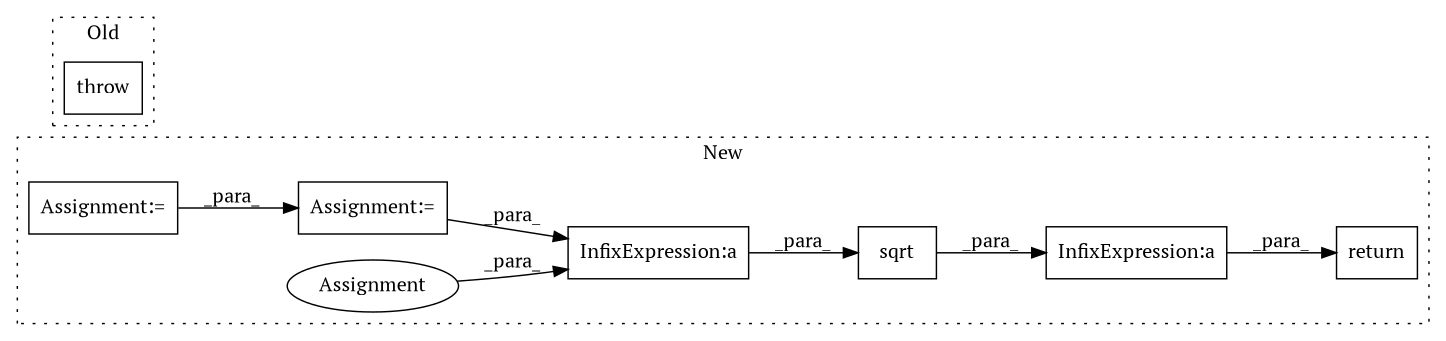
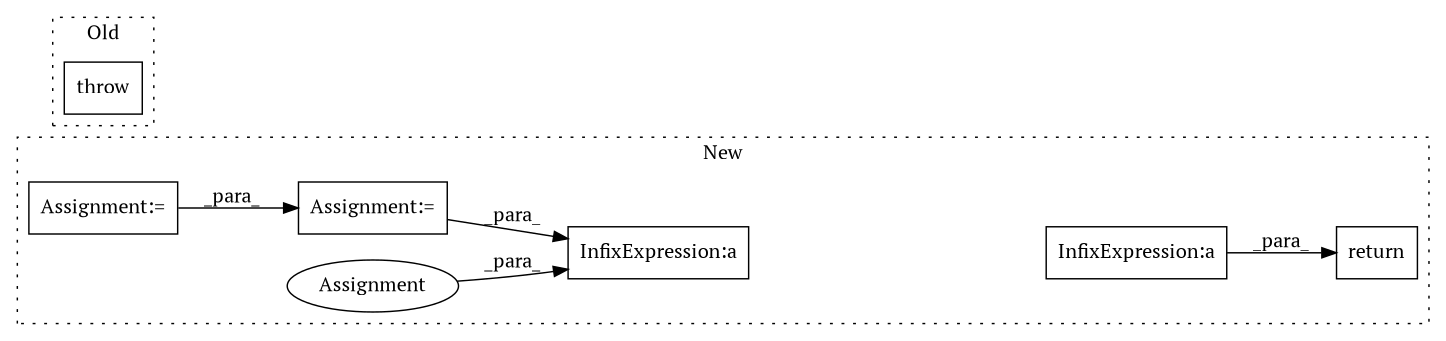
node "sqrt": removed
